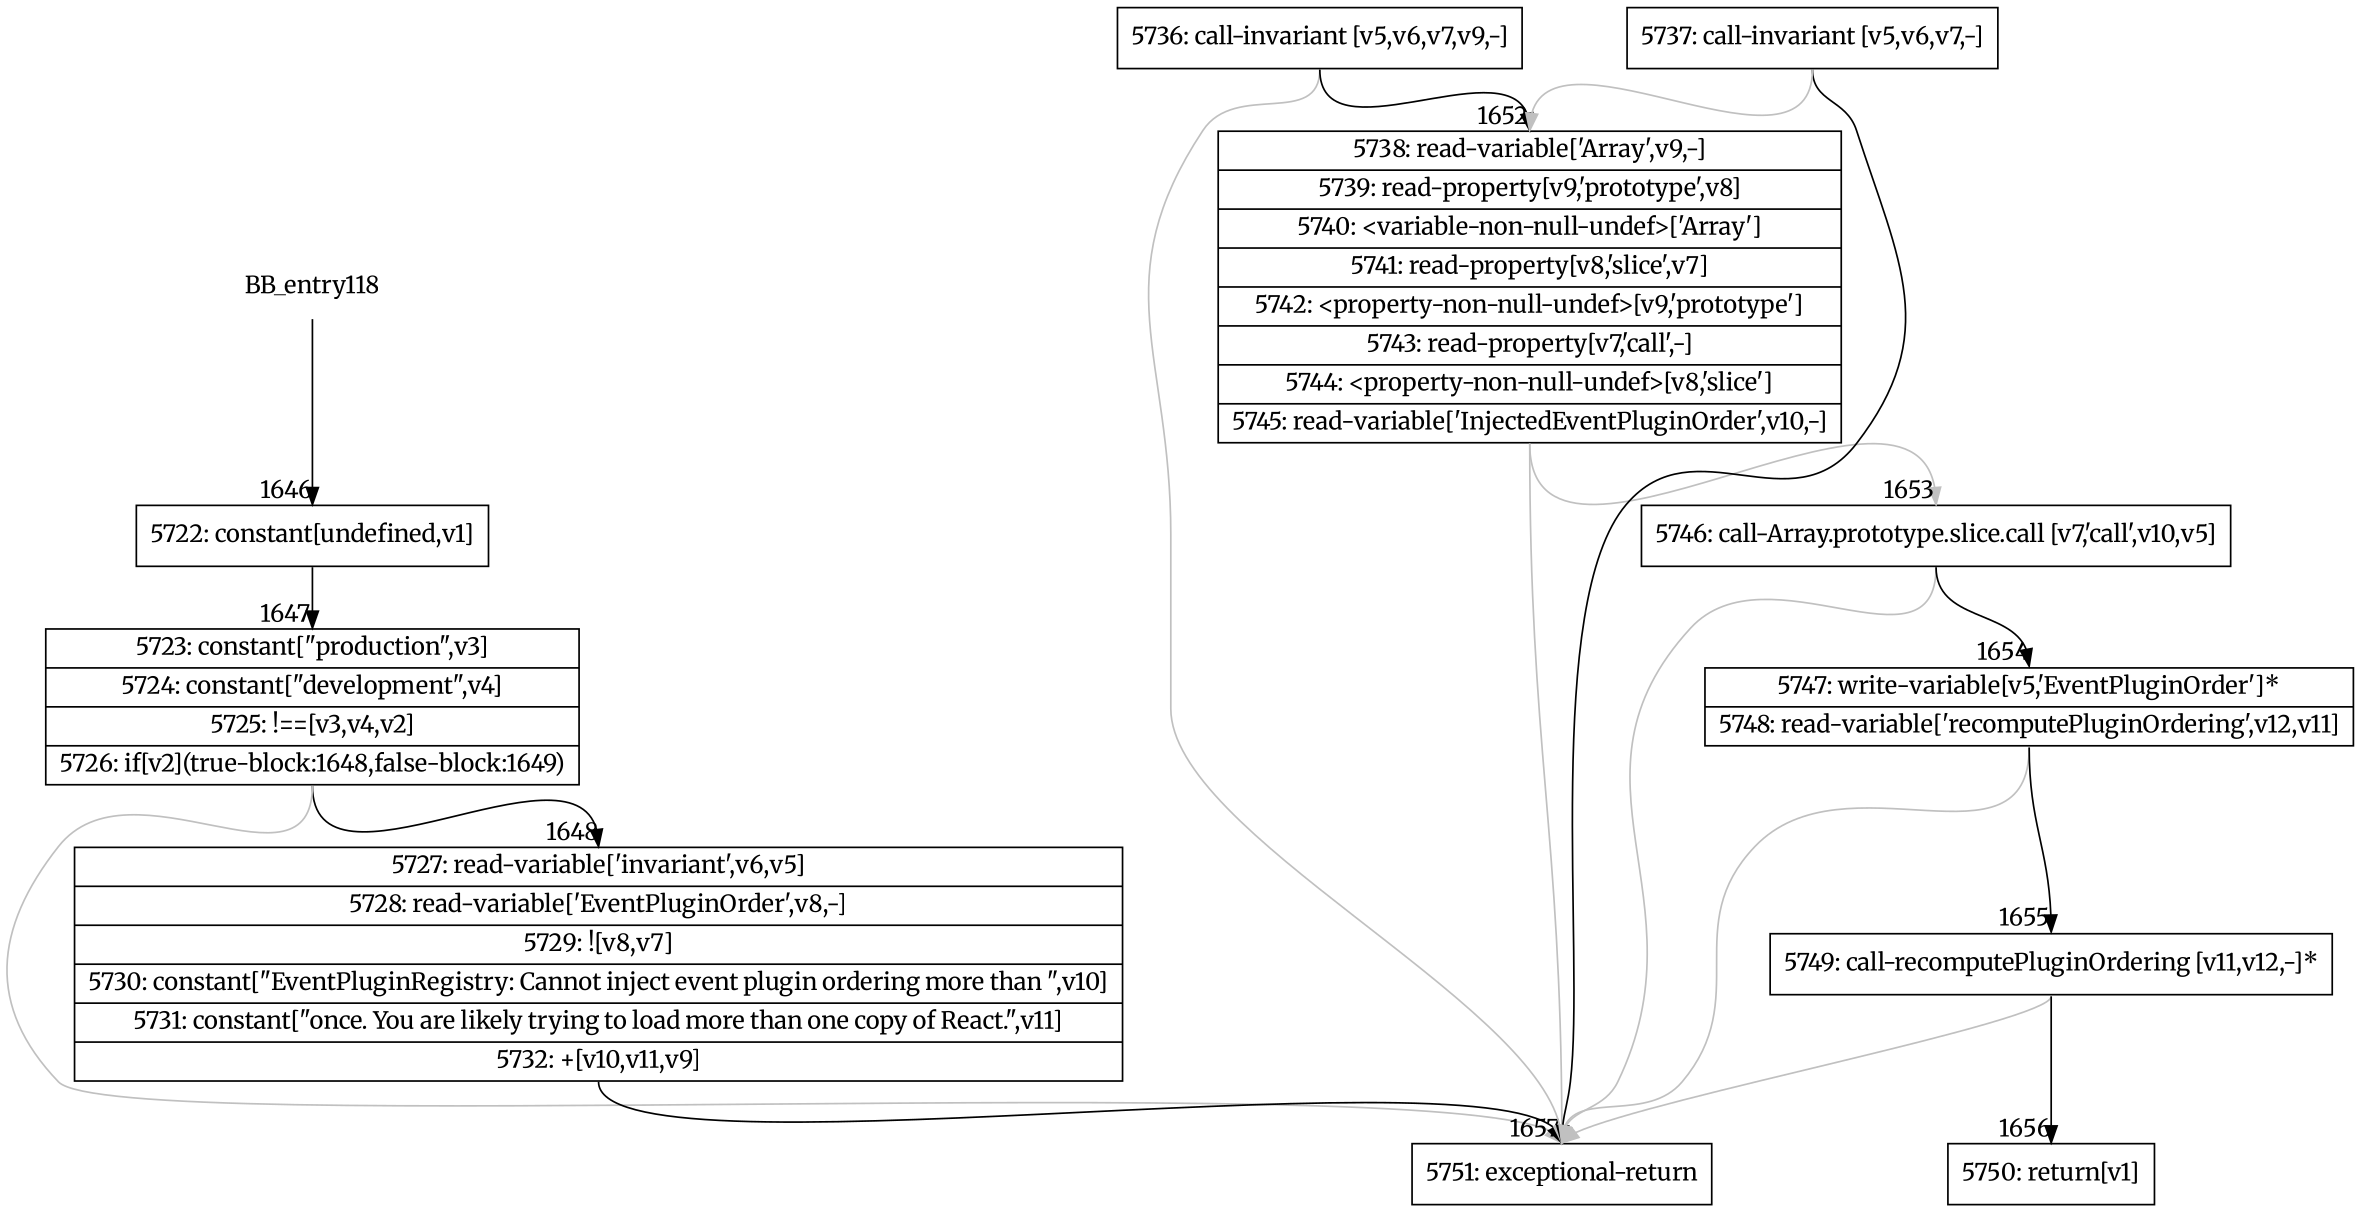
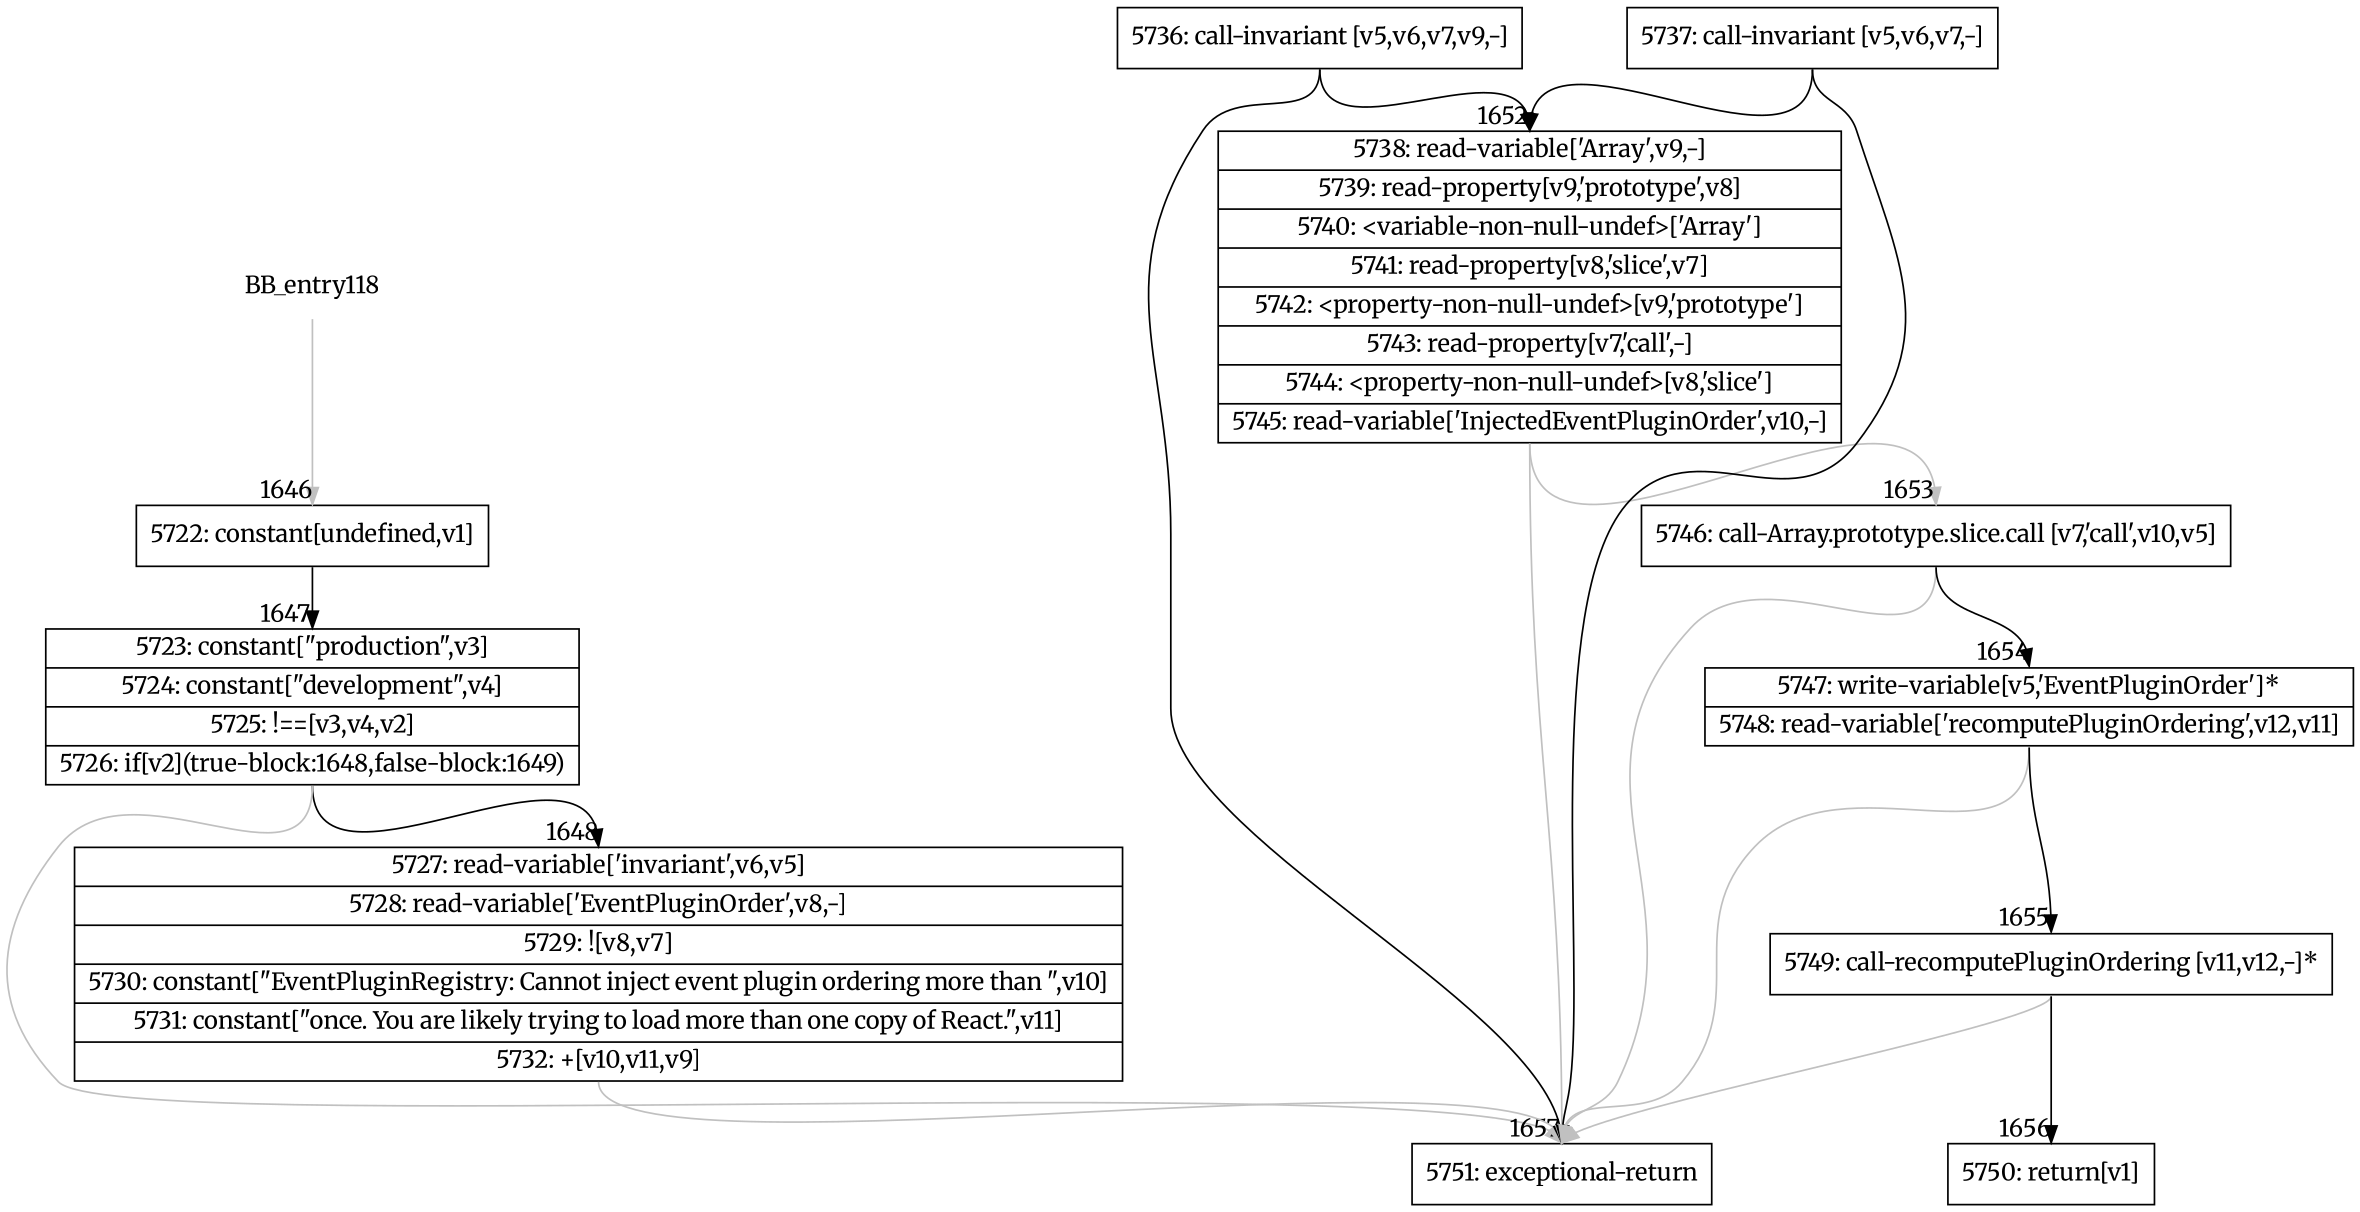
edge "5737: call-invariant [v5,v6,v7,-]" -> "5738: read-variable['Array',v9,-]": color gray -> black
edge "BB_entry118" -> "5722: constant[undefined,v1]": color black -> gray
edge "5736: call-invariant [v5,v6,v7,v9,-]" -> "5751: exceptional-return": color gray -> black
edge "5727: read-variable['invariant',v6,v5]" -> "5751: exceptional-return": color black -> gray
